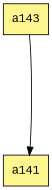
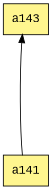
edge "a143" -> "a141": reversed
